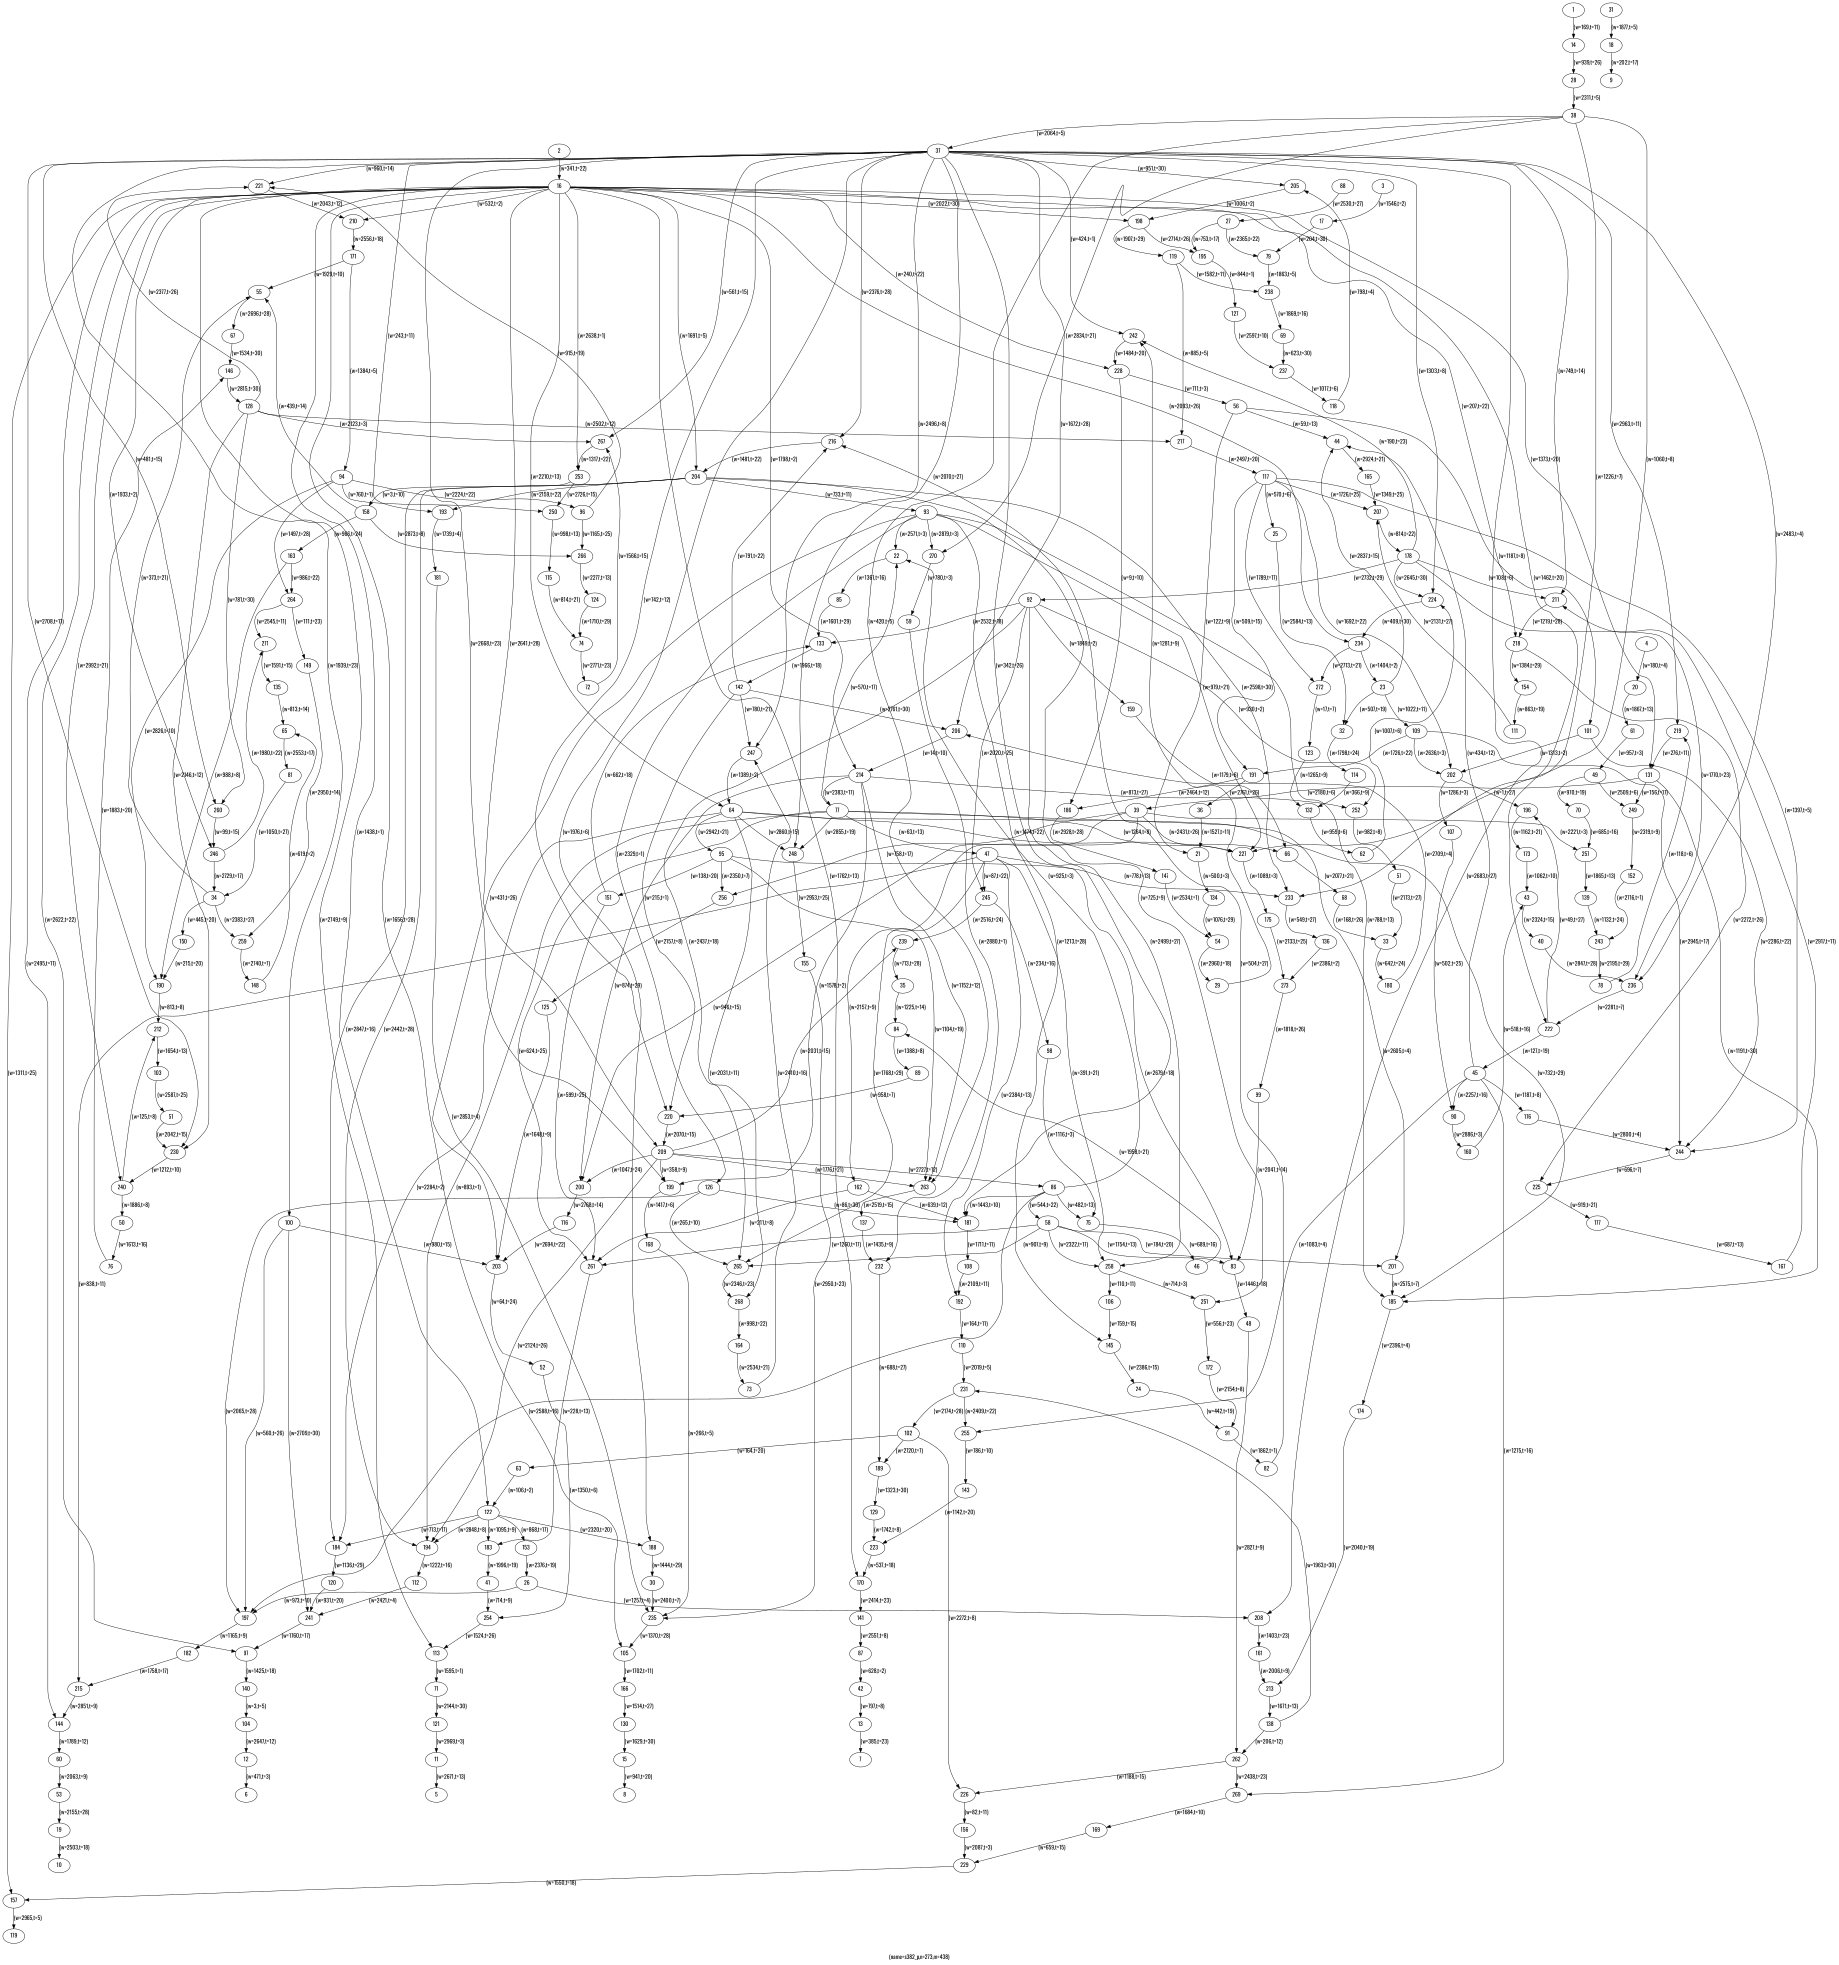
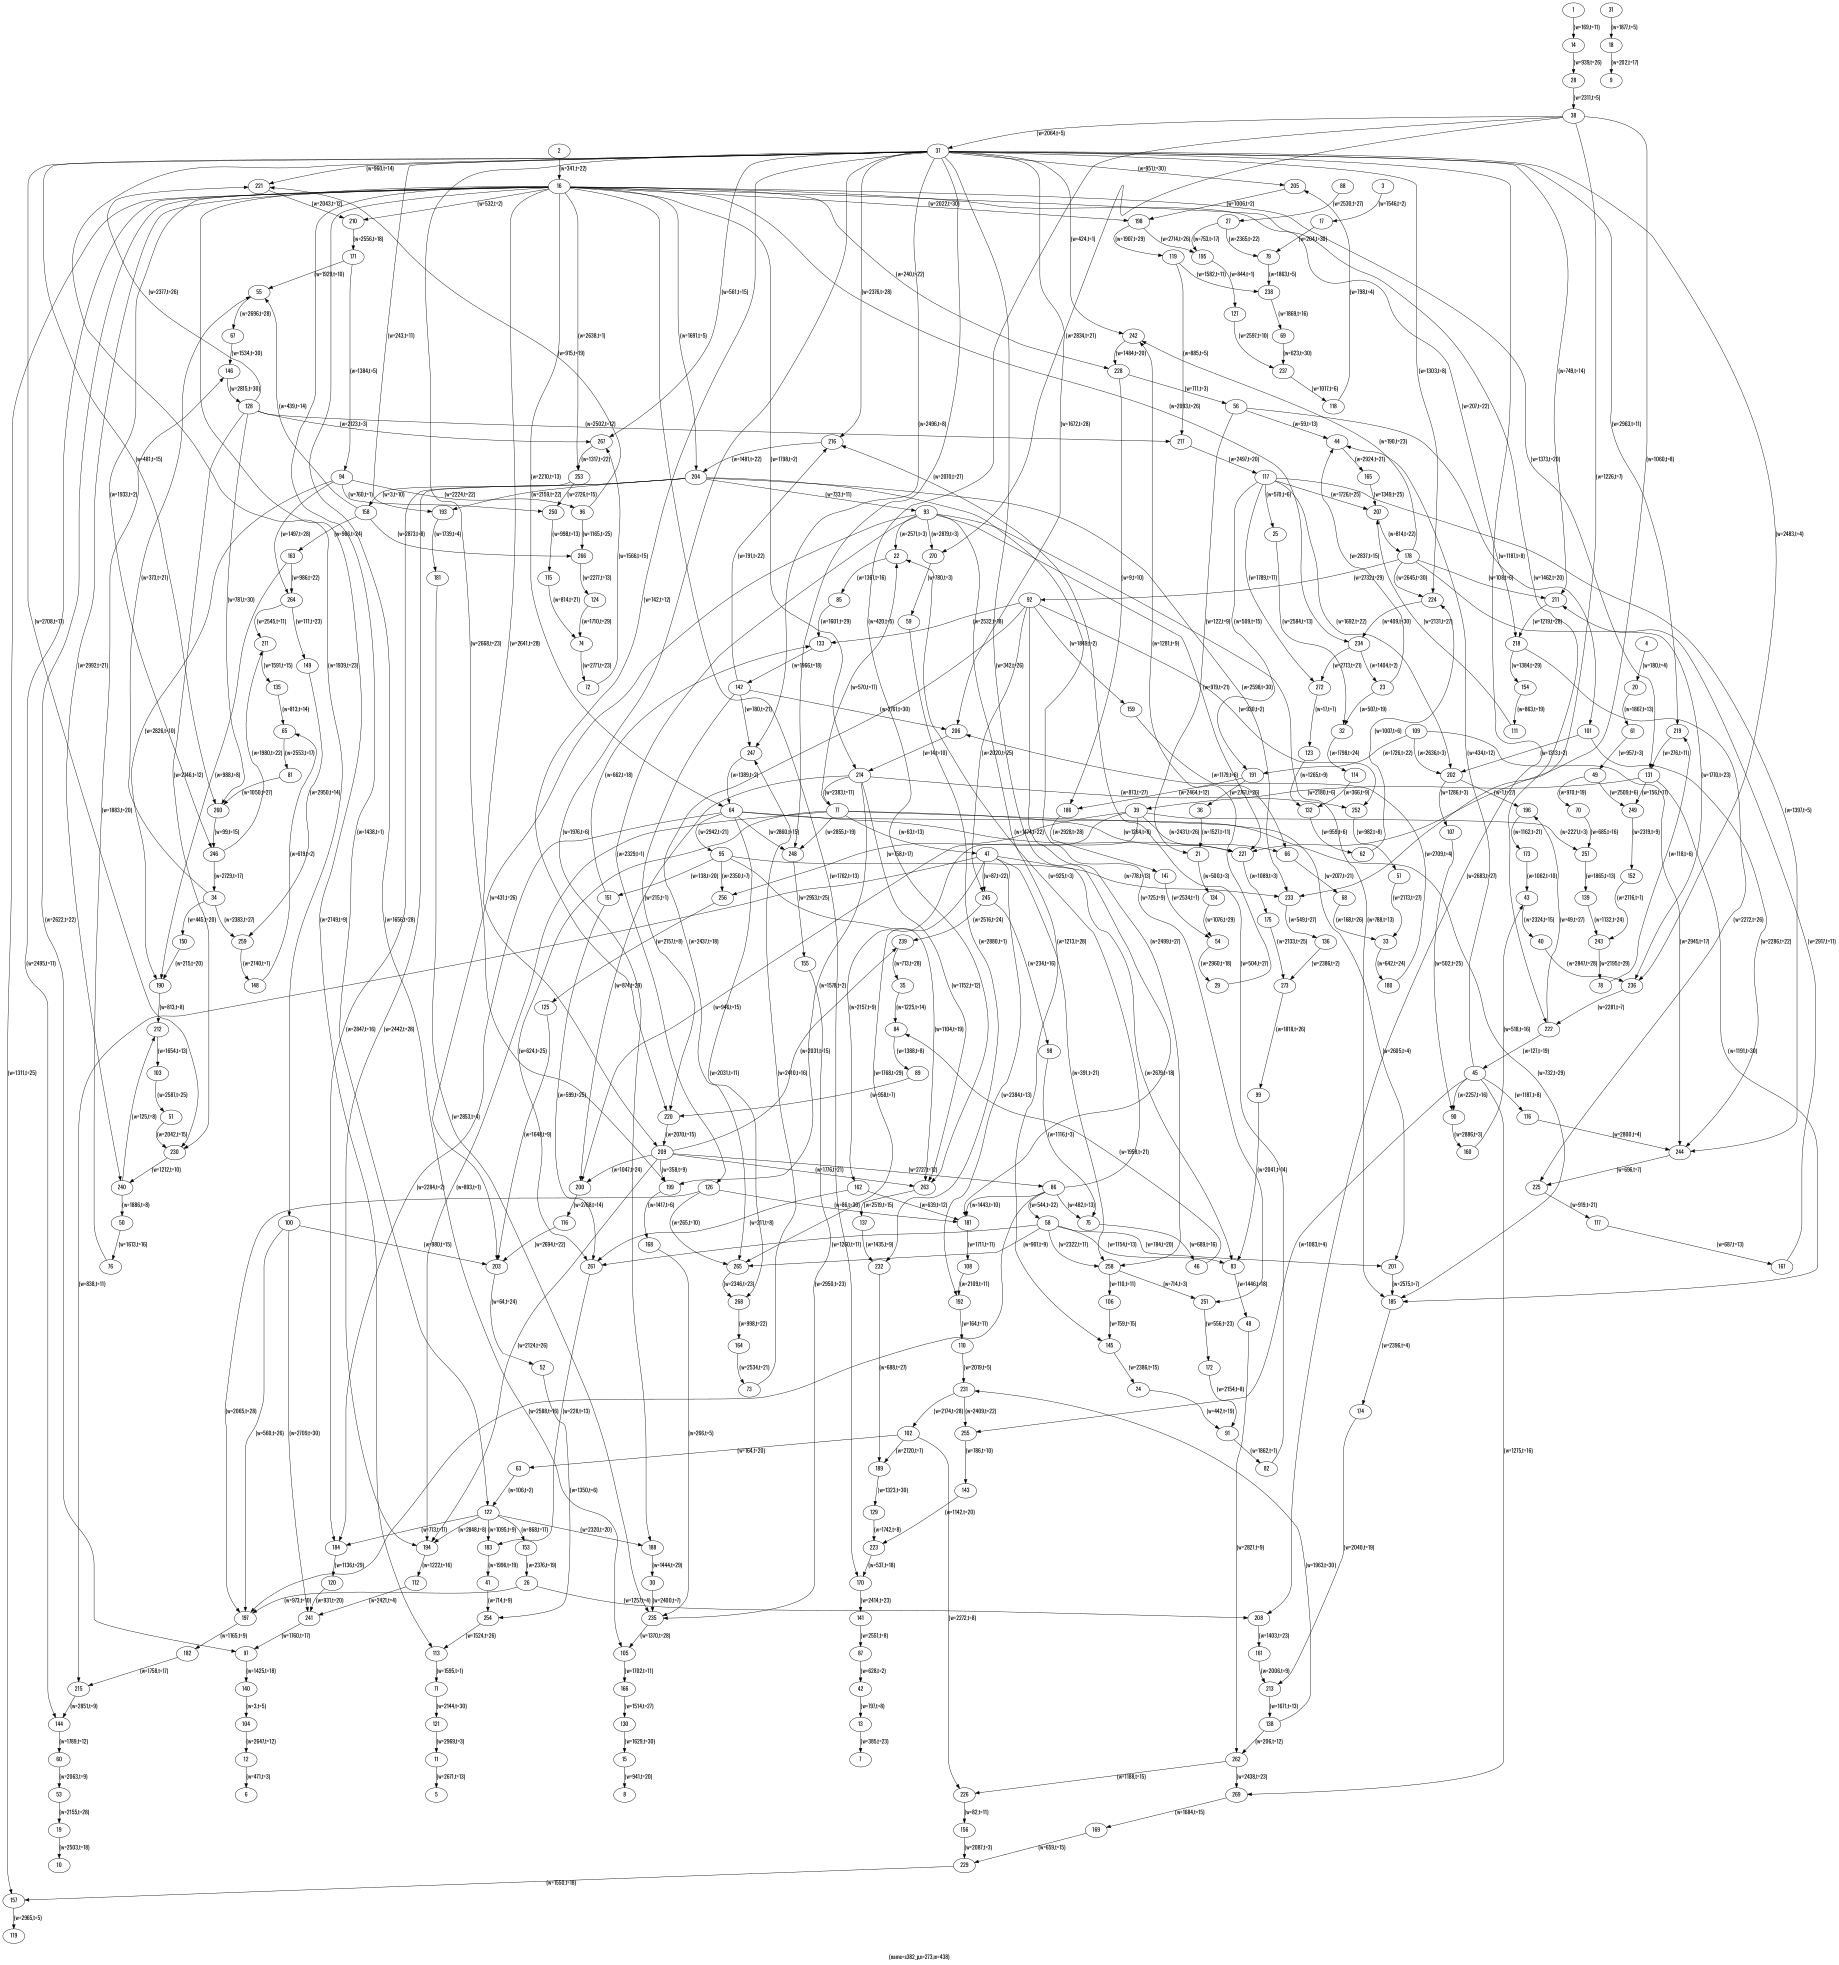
edge "23" -> "109": removed, label "(w=1022,t=11)"
edge "81" -> "34": now "81" -> "260"
edge "269" -> "169": label "(w=1684,t=10)" -> "(w=1684,t=15)"
